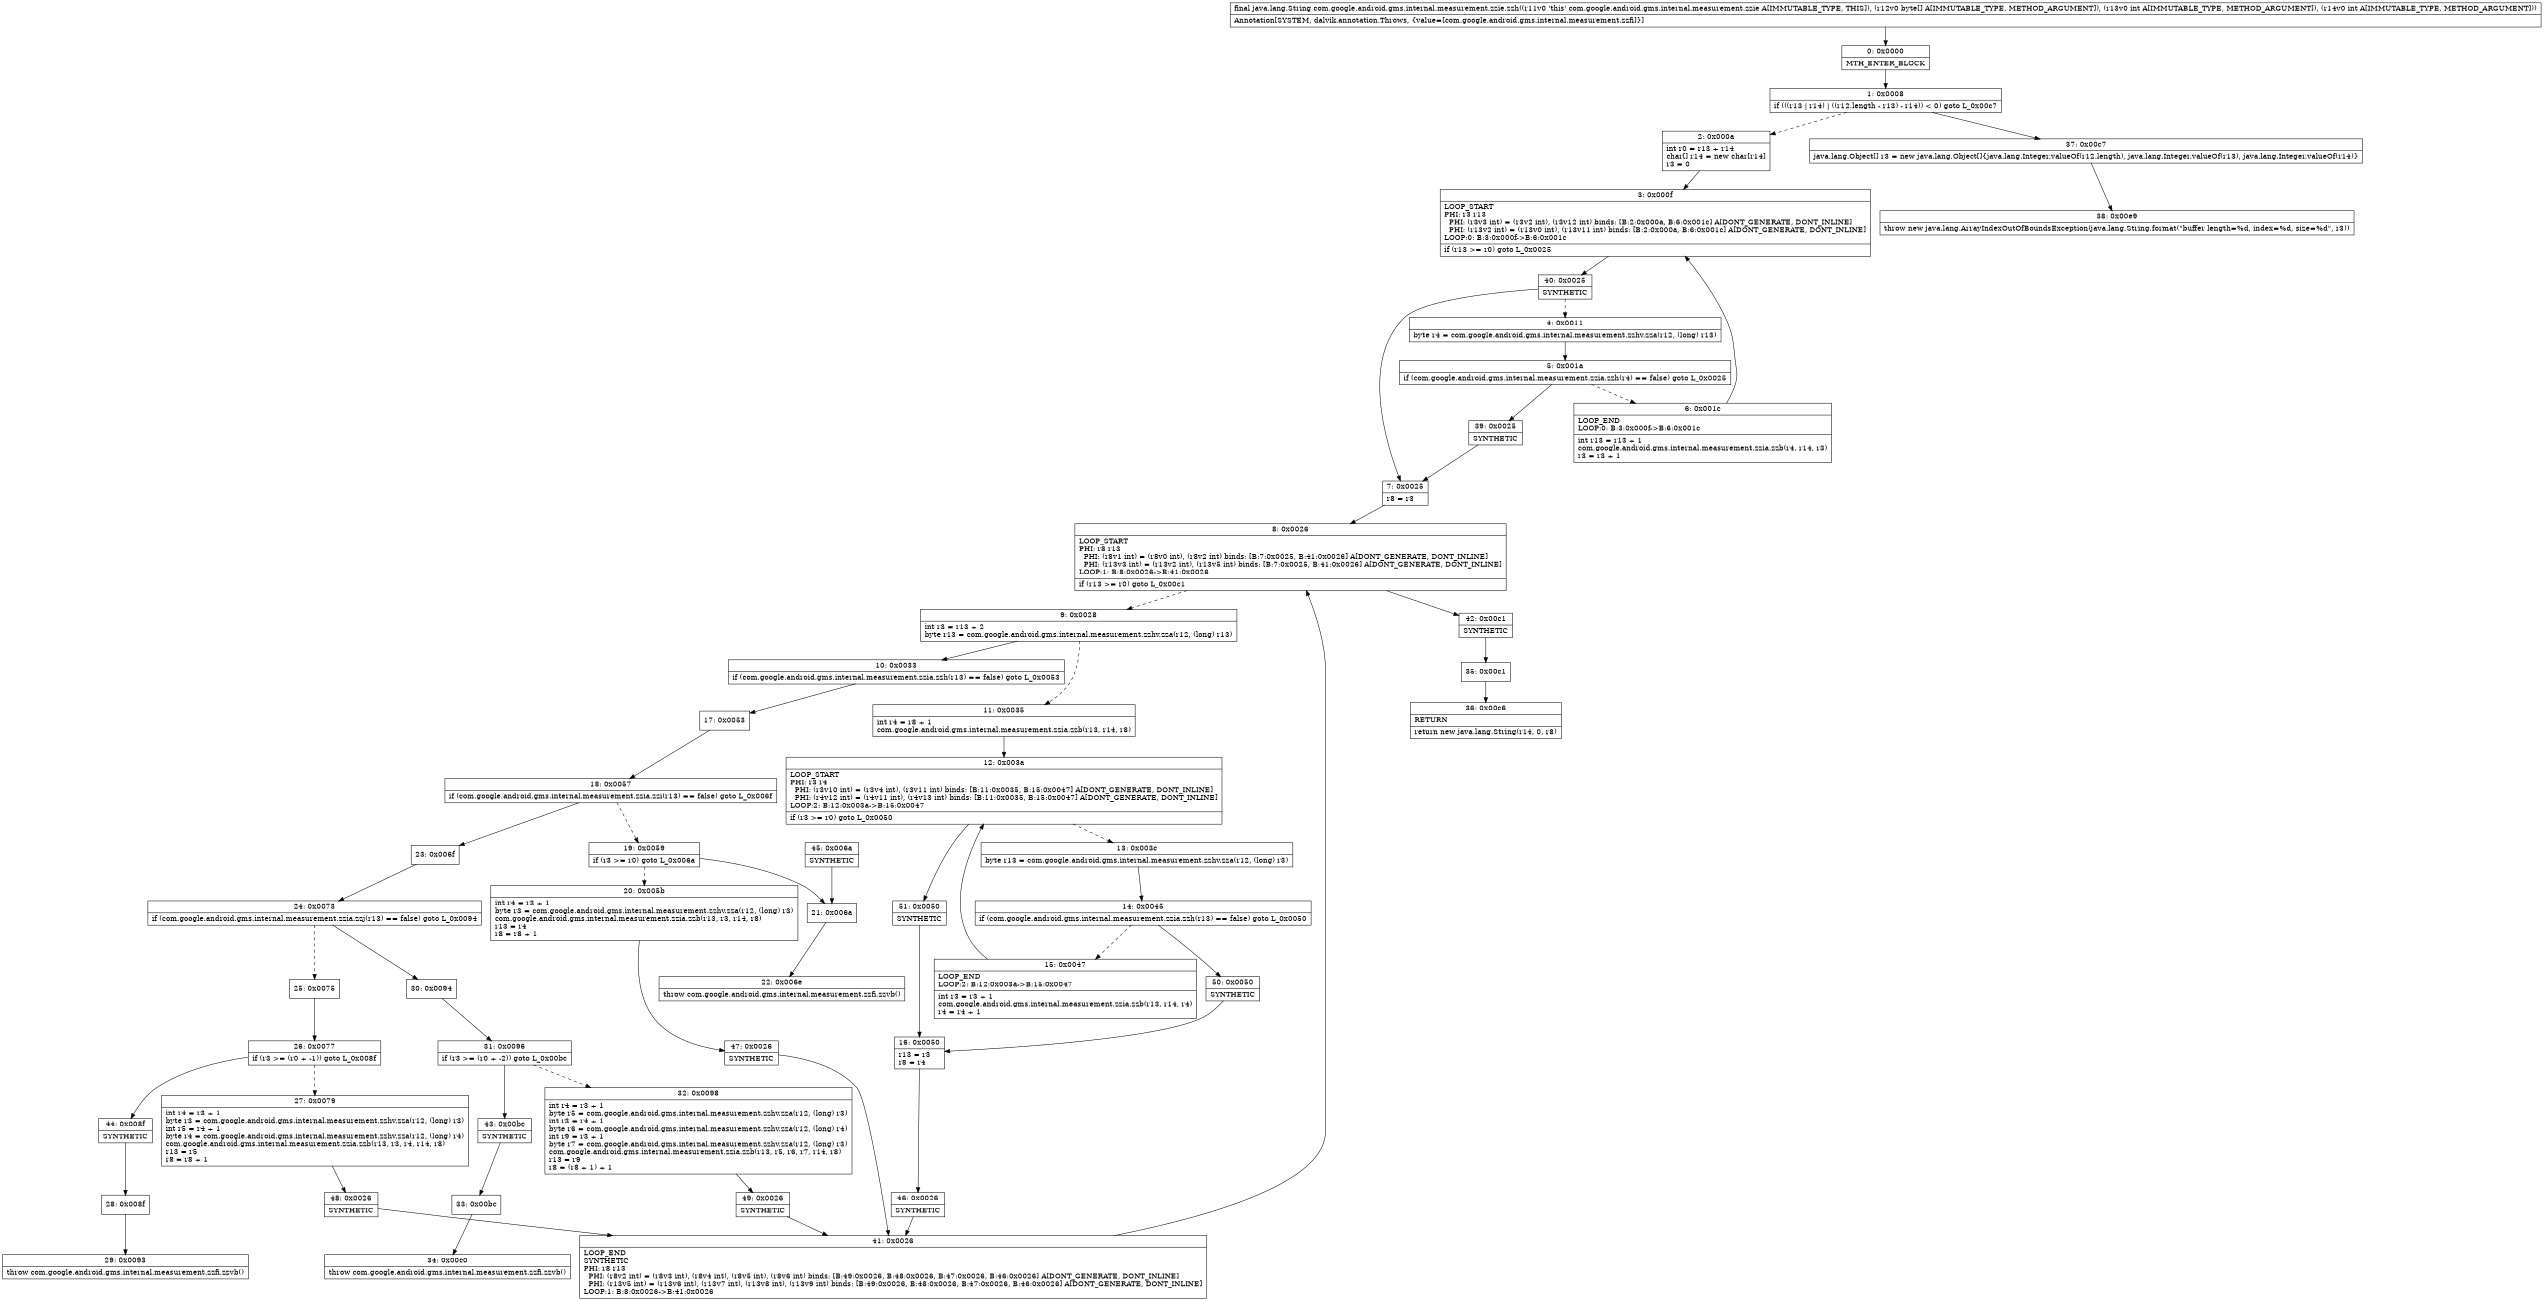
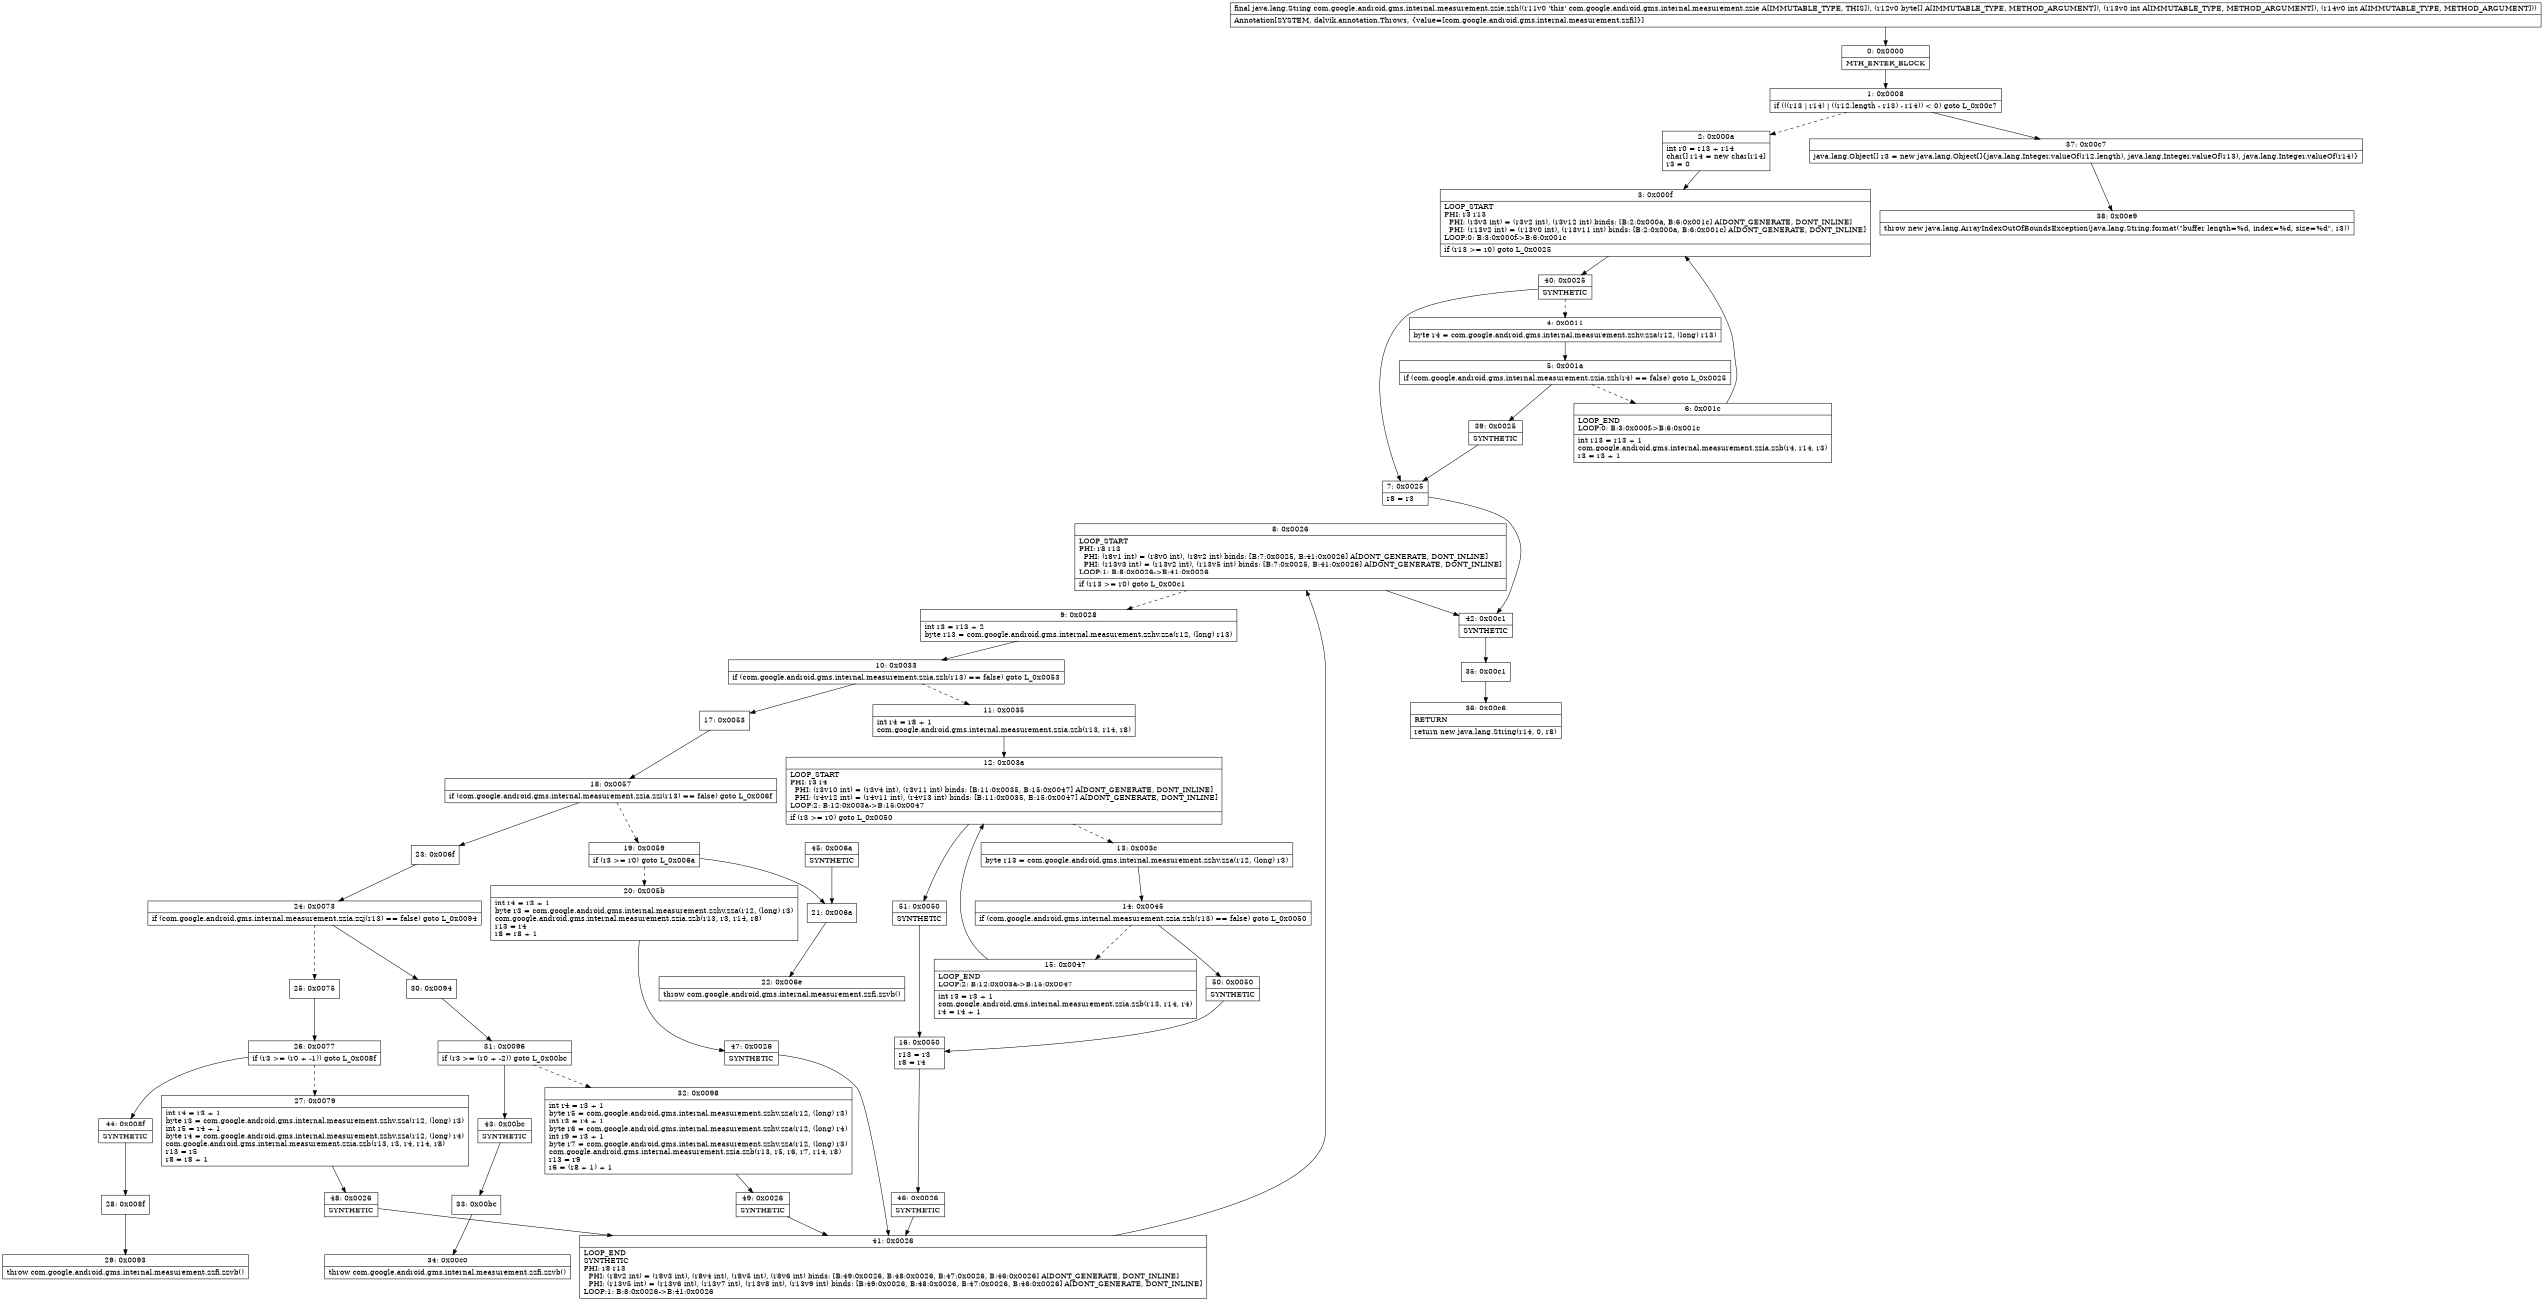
edge "7: 0x0025" -> "8: 0x0026": now "7: 0x0025" -> "42: 0x00c1"
edge "9: 0x0028" -> "11: 0x0035": now "10: 0x0033" -> "11: 0x0035"
node "32: 0x0098": text "r8 = (r8 + 1) + 1" -> "r6 = (r8 + 1) + 1"
